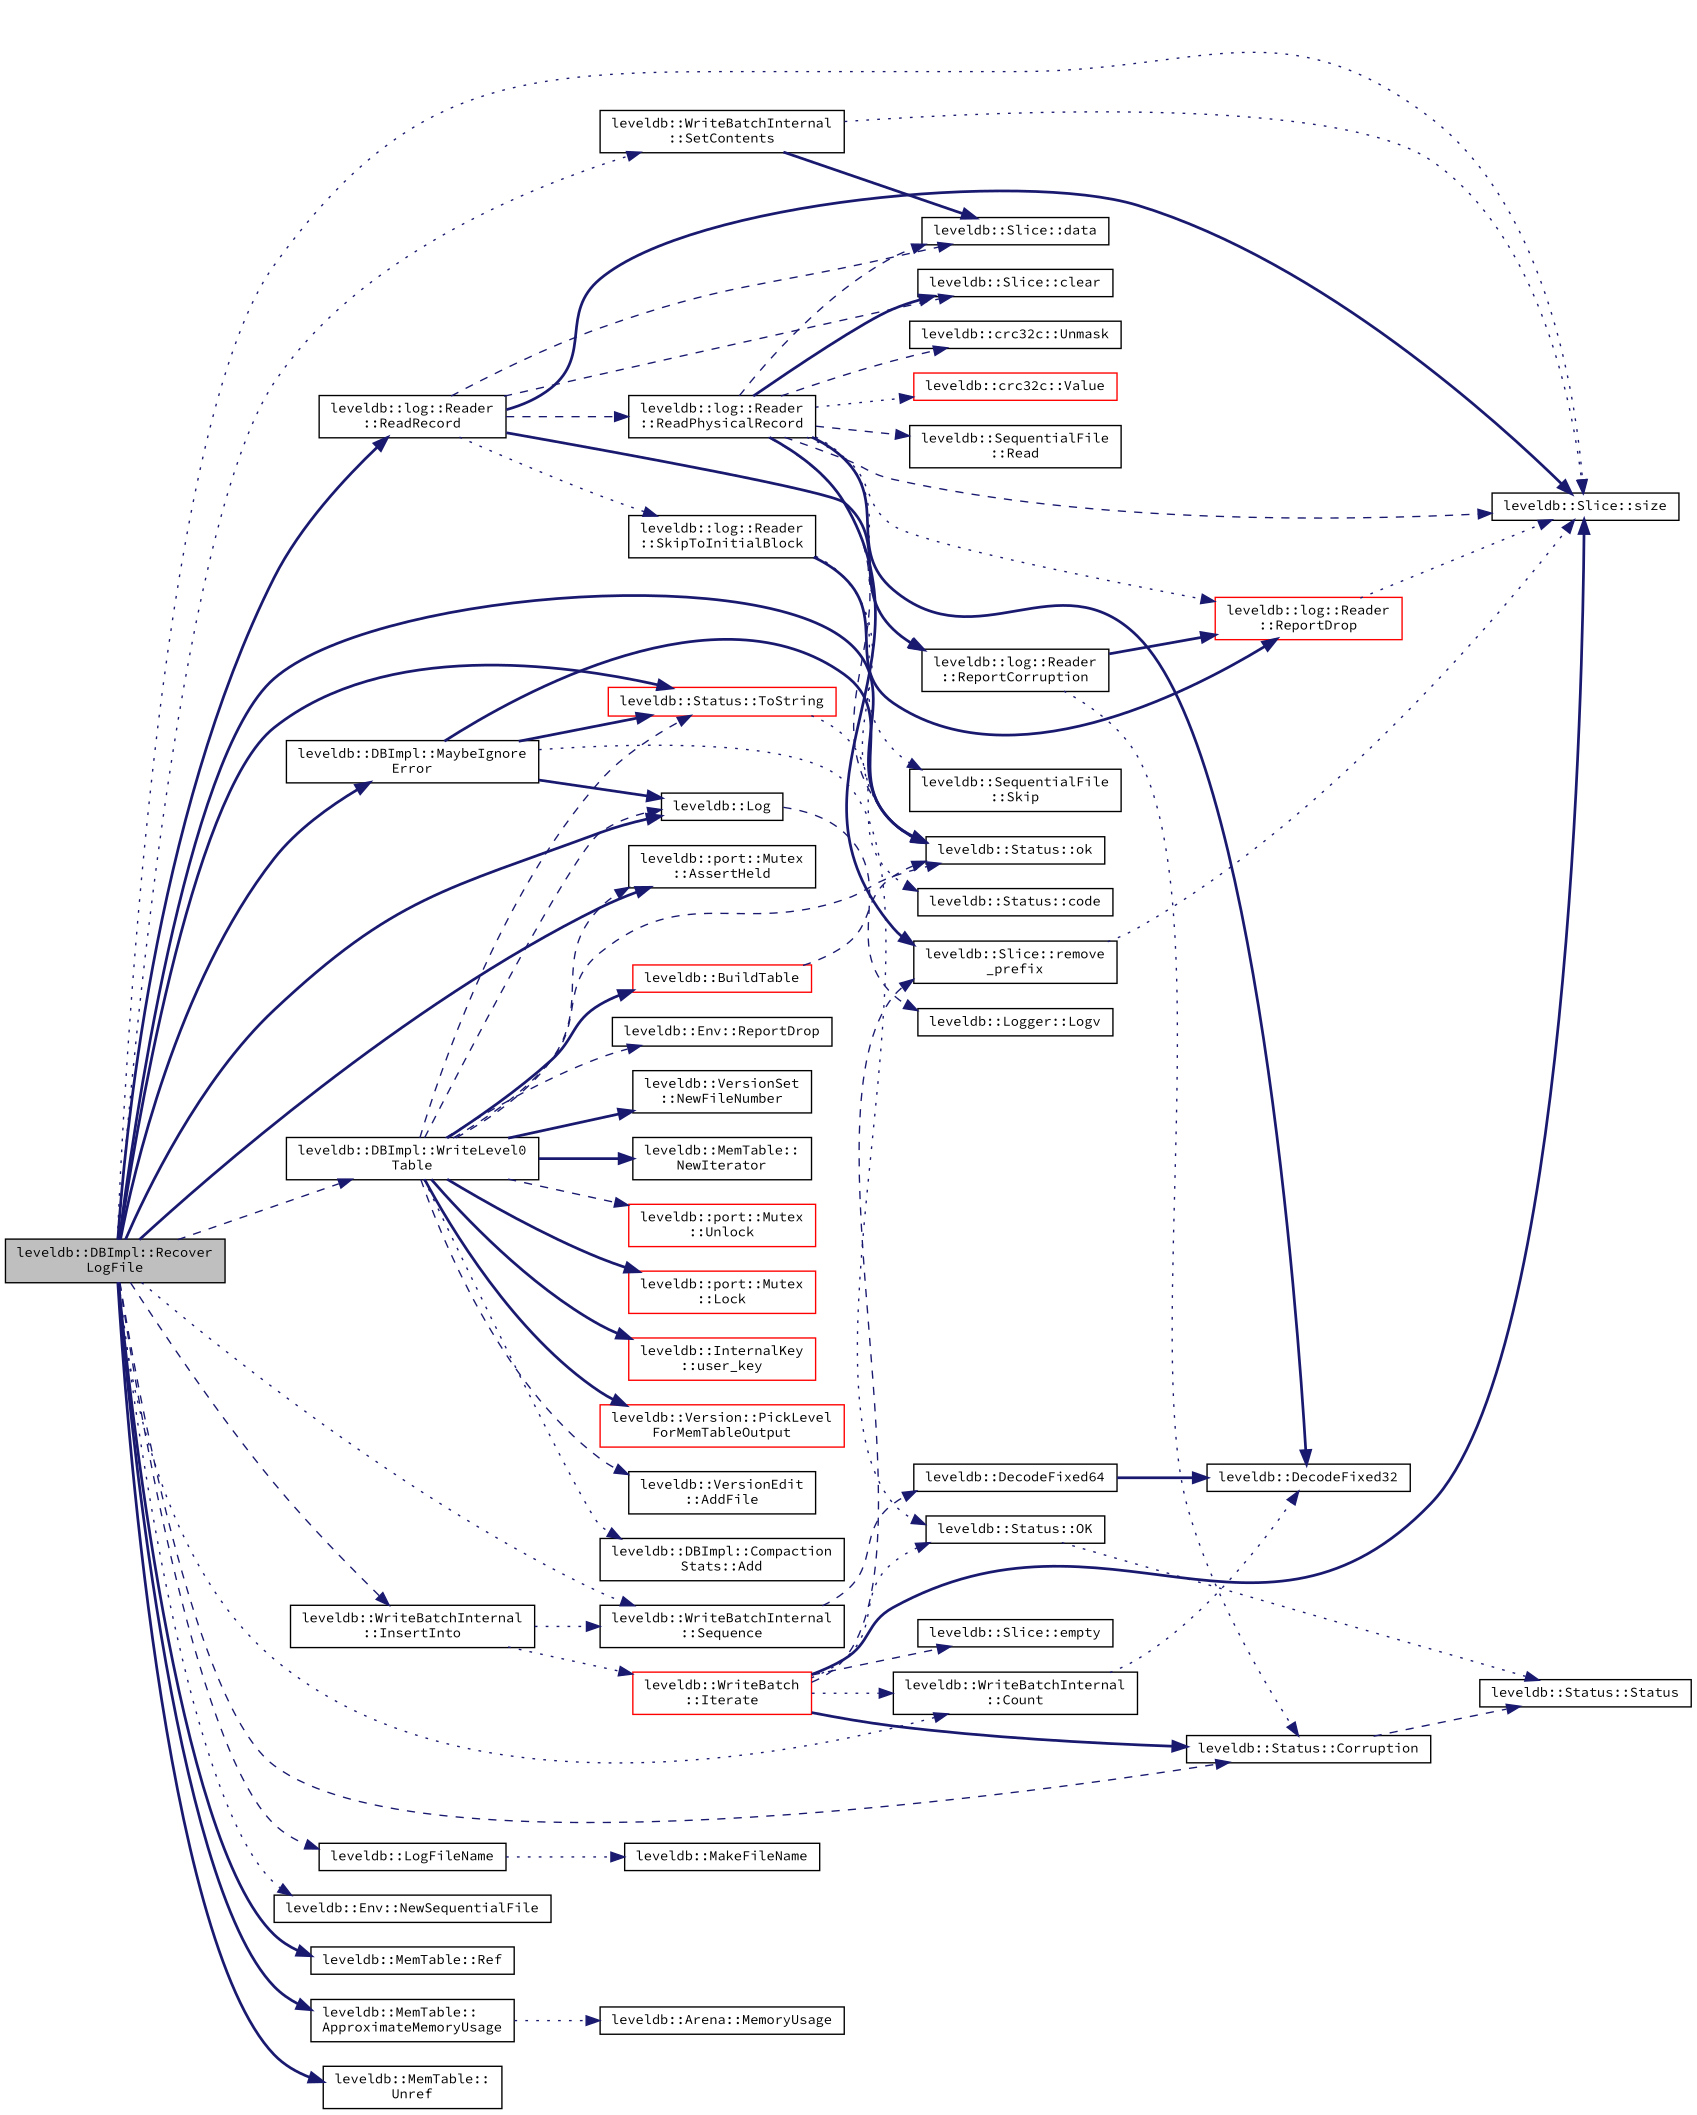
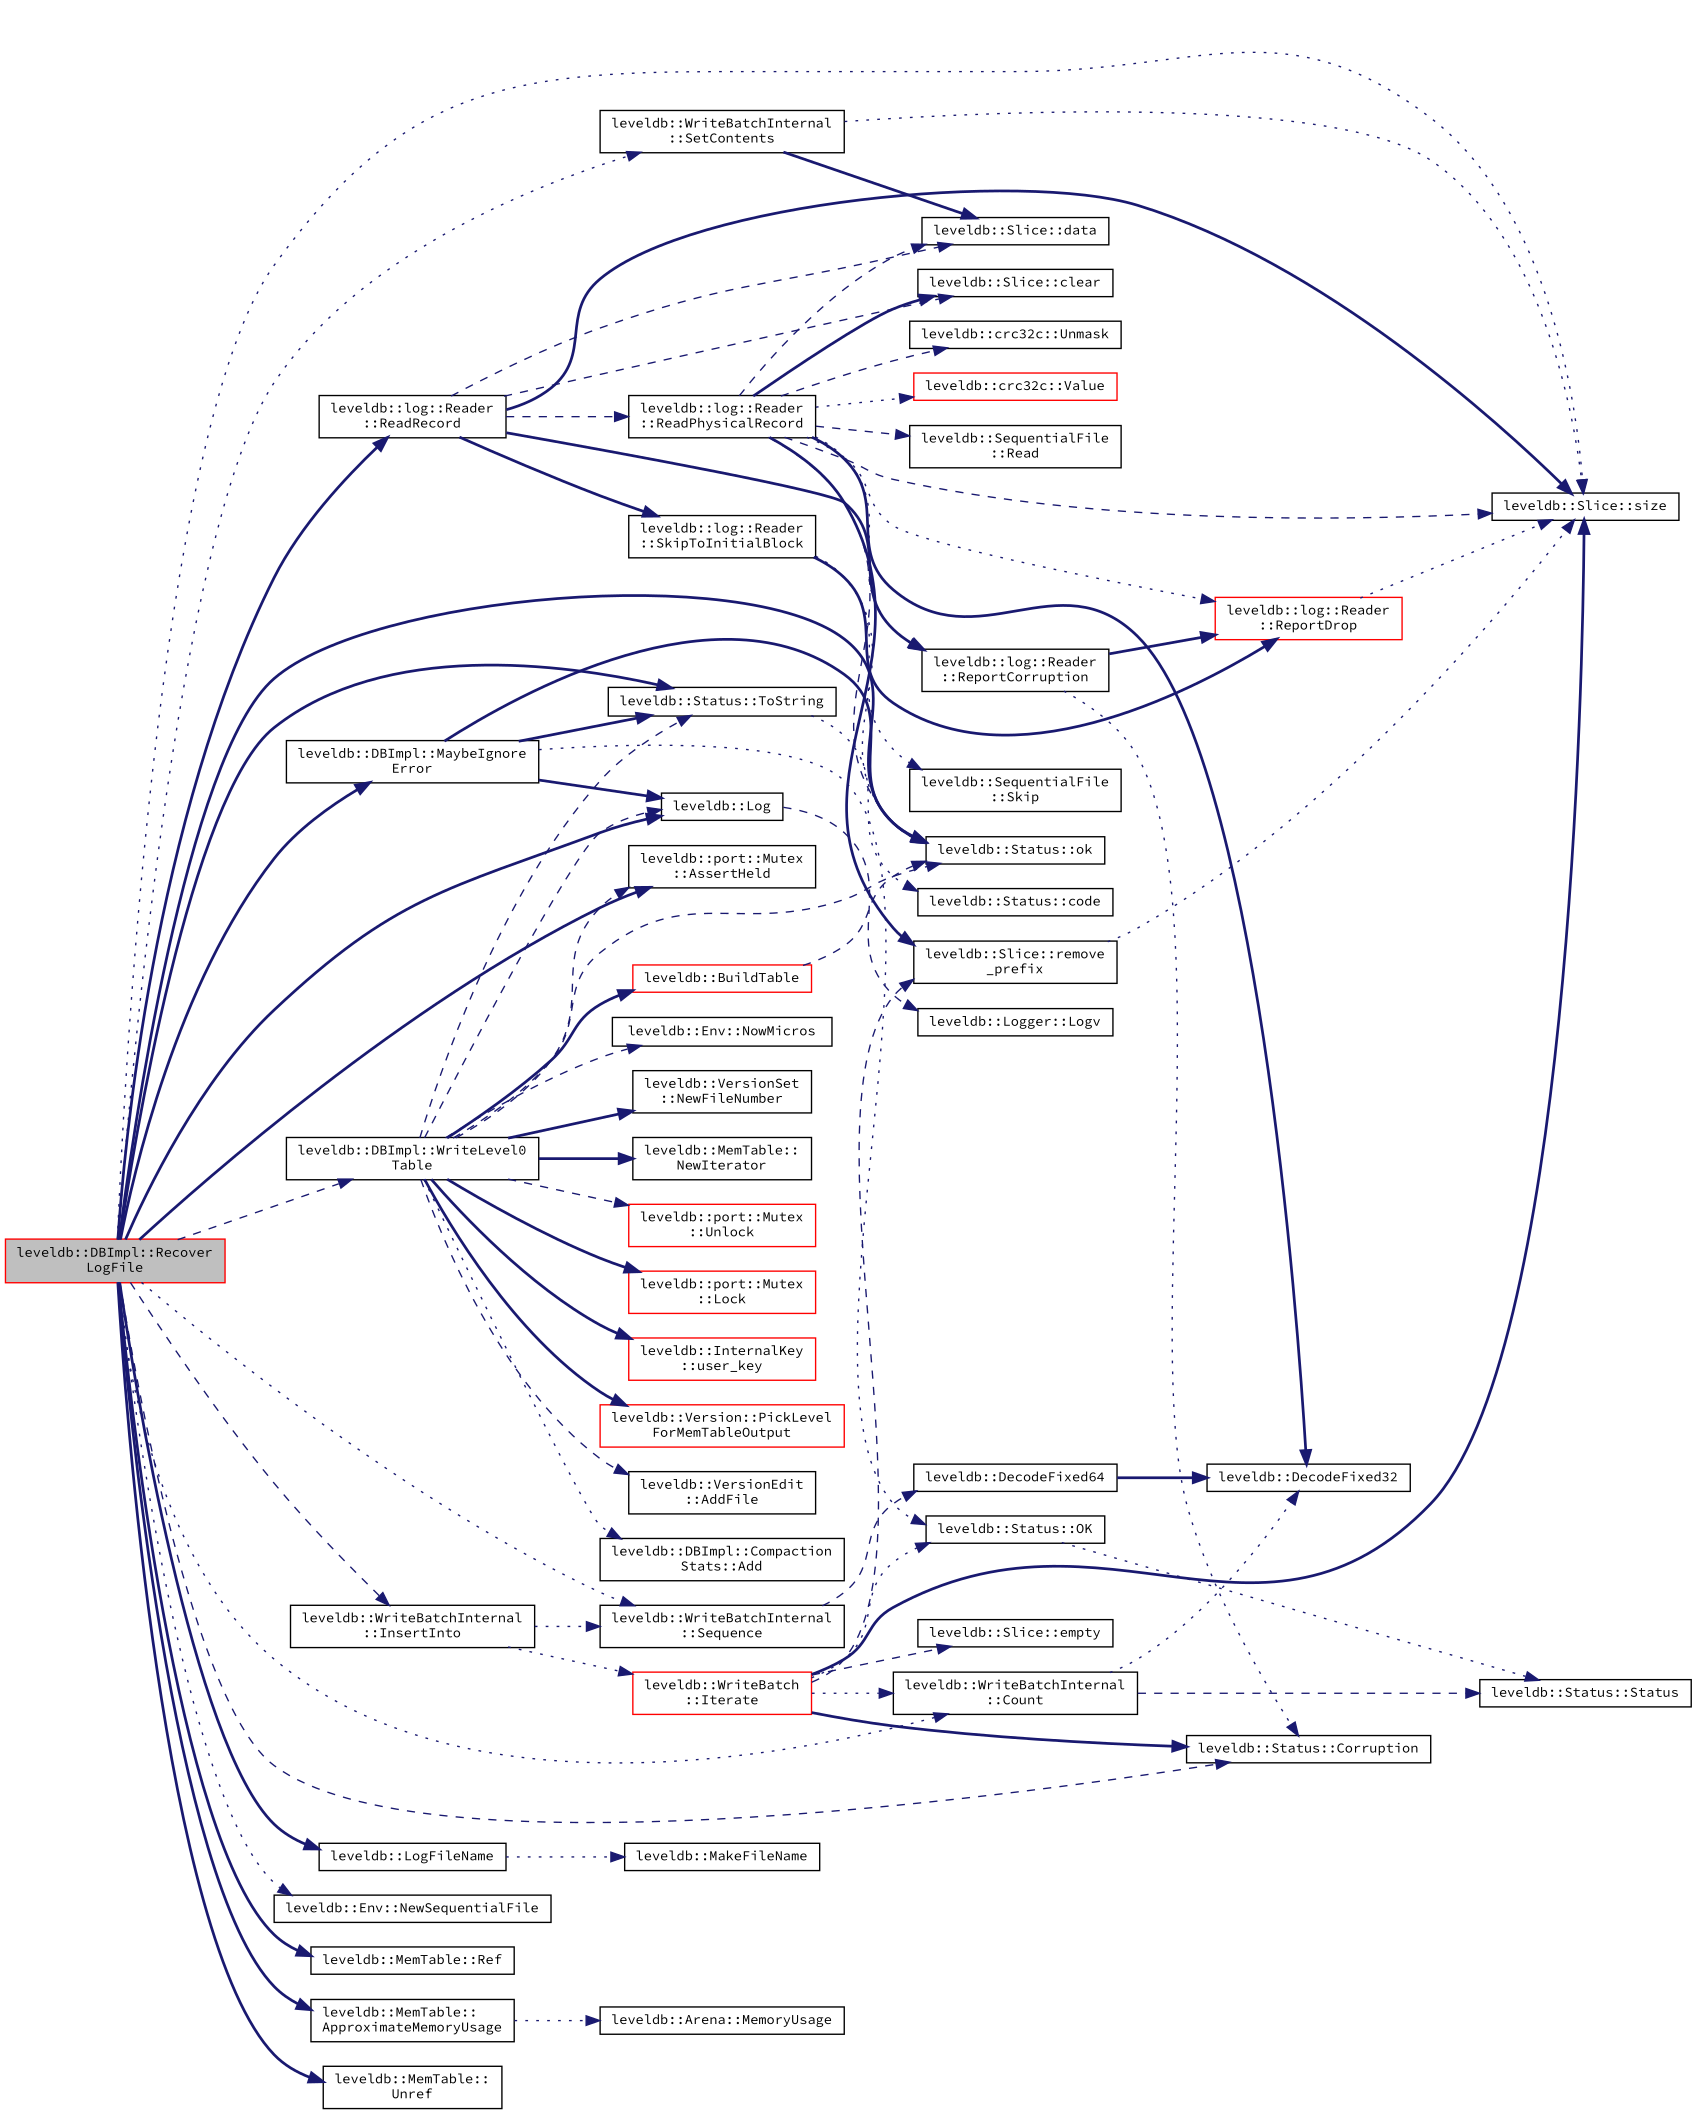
edge "leveldb::log::Reader ::ReadRecord" -> "leveldb::log::Reader ::SkipToInitialBlock": style dotted -> bold
node "leveldb::Status::ToString": color red -> black
node "leveldb::Env::ReportDrop": label "leveldb::Env::ReportDrop" -> "leveldb::Env::NowMicros"
node "leveldb::DBImpl::Recover LogFile": color black -> red
edge "leveldb::DBImpl::Recover LogFile" -> "leveldb::LogFileName": style dashed -> bold
edge "leveldb::Status::Corruption" -> "leveldb::Status::Status": now "leveldb::WriteBatchInternal ::Count" -> "leveldb::Status::Status"
